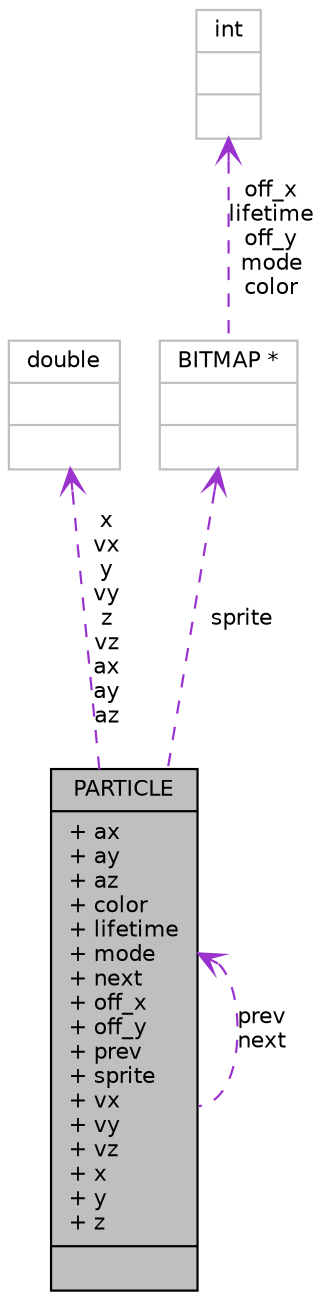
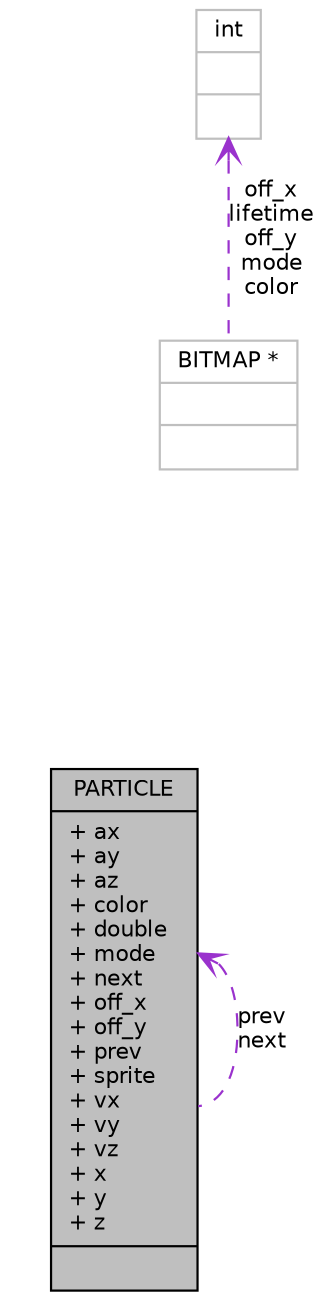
node "double": removed
edge "PARTICLE" -> "BITMAP *": removed, label "sprite"
node "PARTICLE": text "+ lifetime" -> "+ double"
